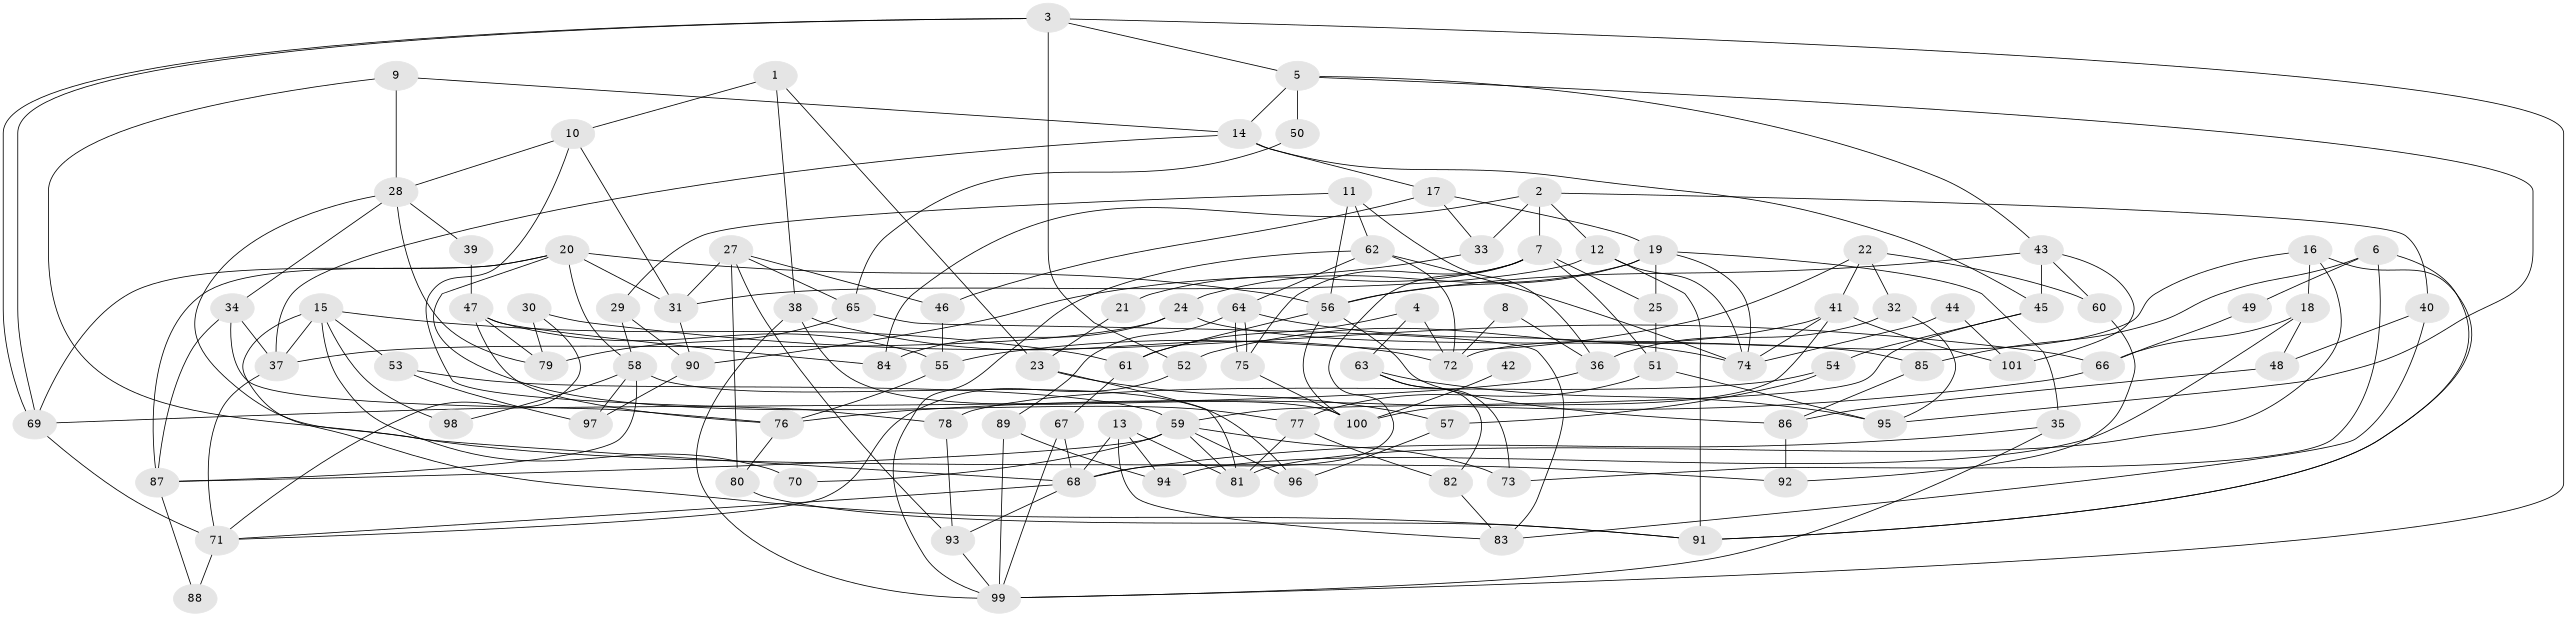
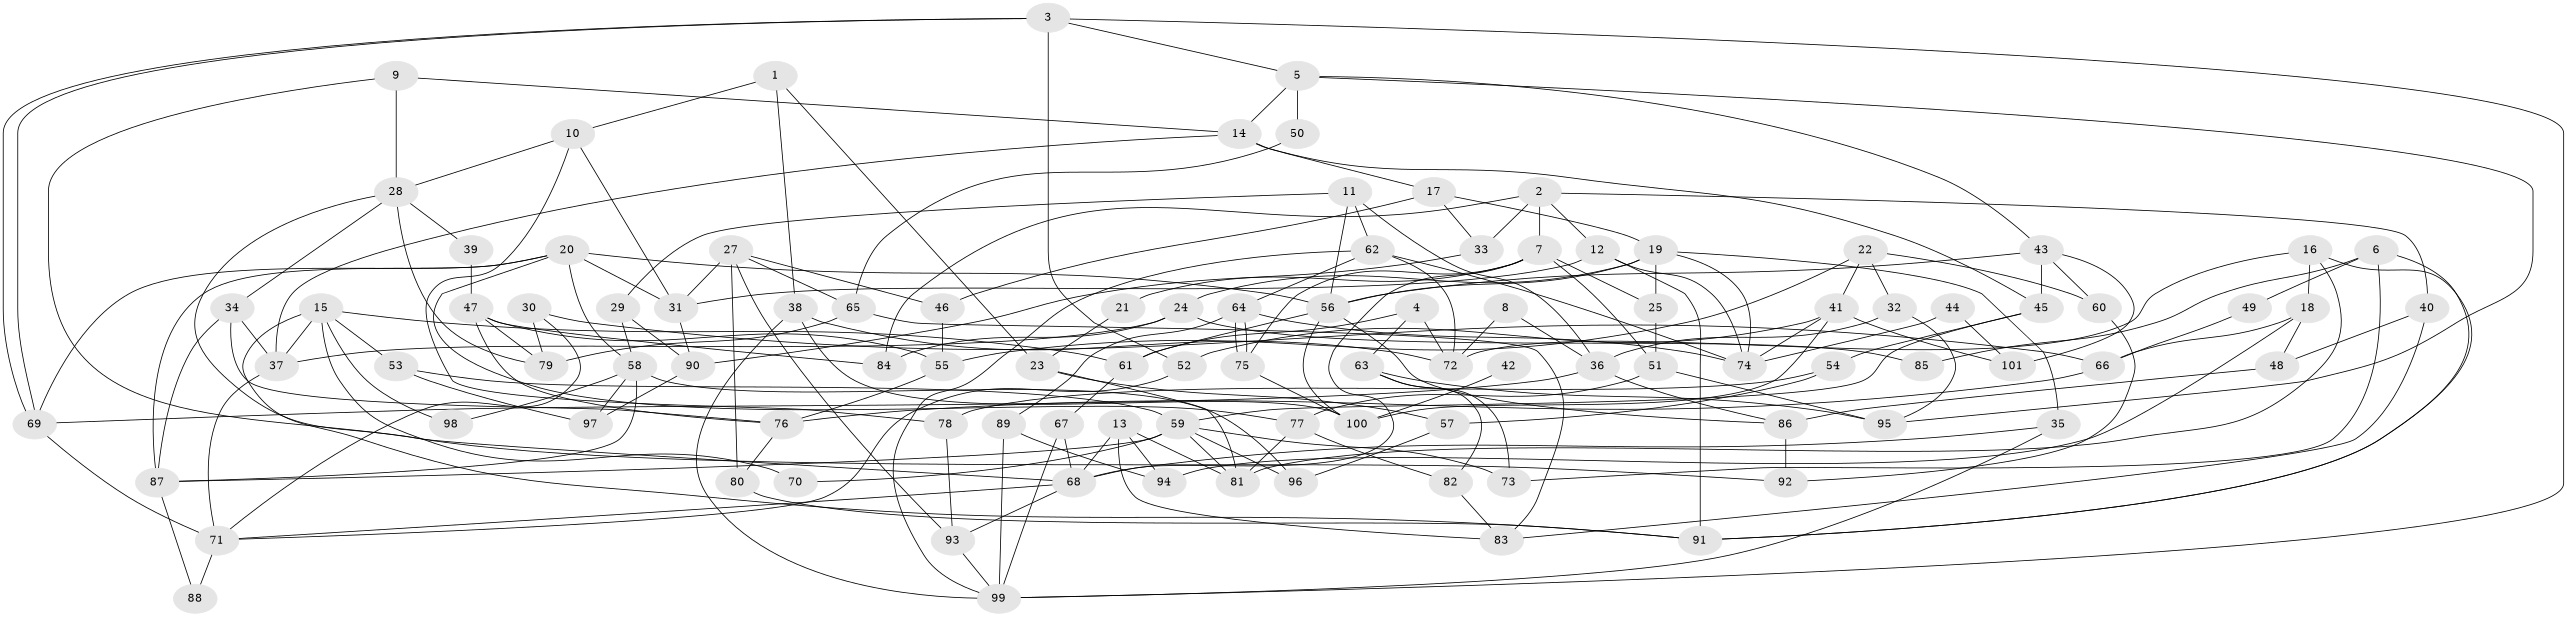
edge "85" -- "86": now "36" -- "86"
